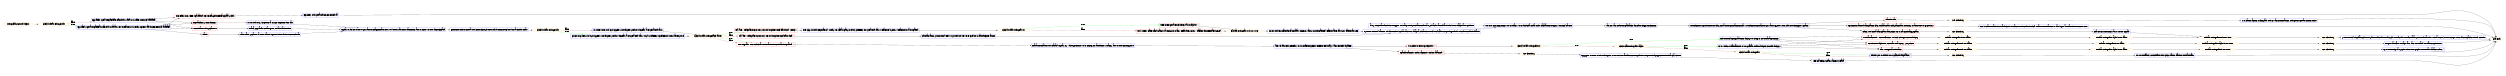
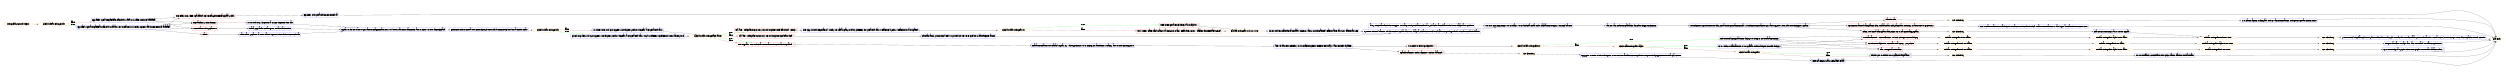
edge "Check boolean QuincyFlirtNo" -> "Check стане QuincyFlirtMaybe": label "true" -> "false"
node "мені тра підтримувати гардероб пхаха": label "мені тра підтримувати гардероб пхаха" -> "мені тра підтримувати репутацію пхаха"
